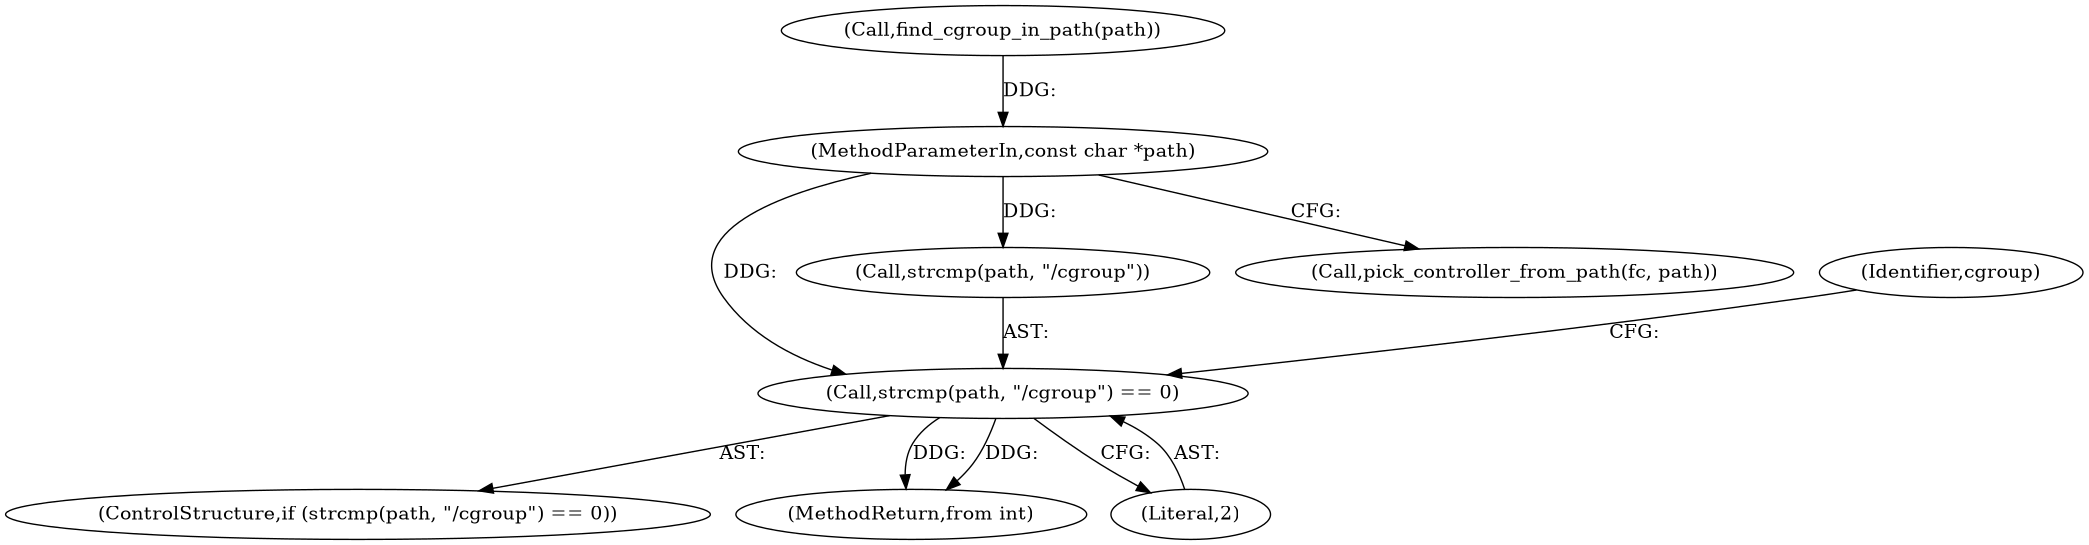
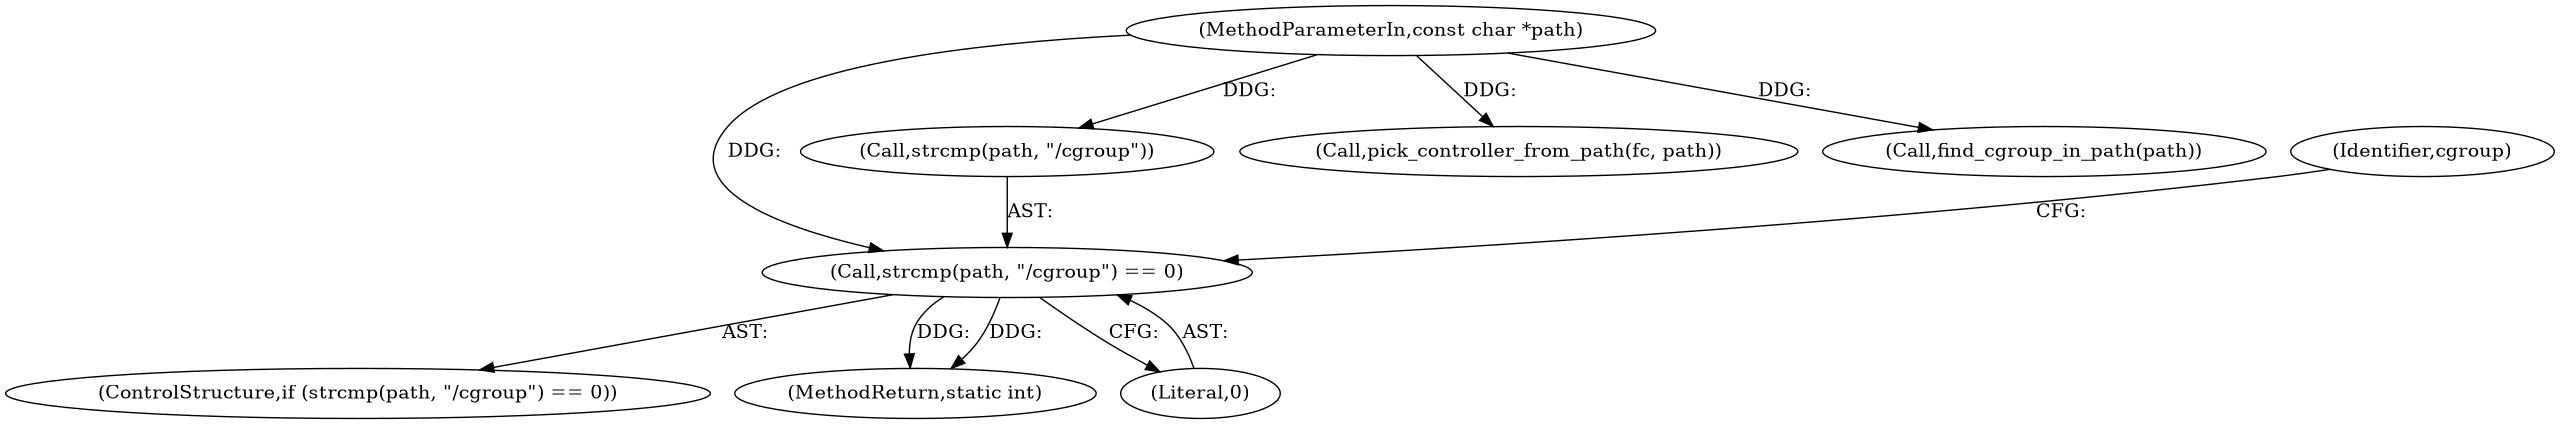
edge "(Call,find_cgroup_in_path(path))" -> "(MethodParameterIn,const char *path)": reversed
edge "(MethodParameterIn,const char *path)" -> "(Call,pick_controller_from_path(fc, path))": label "CFG: " -> "DDG: "
node "(MethodReturn,from int)": label "(MethodReturn,from int)" -> "(MethodReturn,static int)"
node "(Literal,2)": label "(Literal,2)" -> "(Literal,0)"
